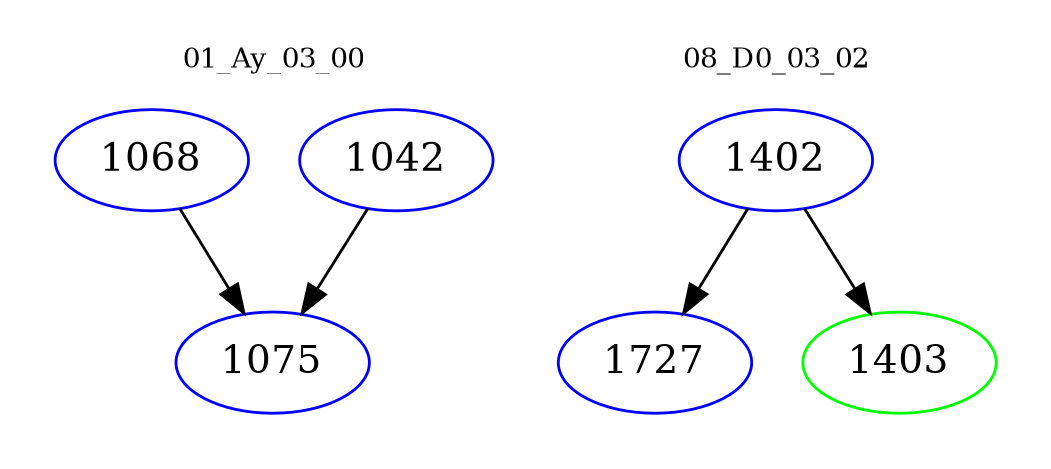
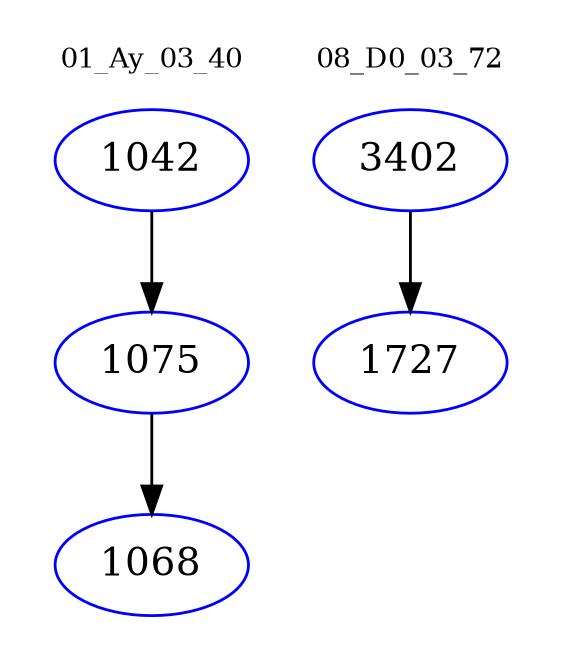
cluster "01_Ay_03_00": label "01_Ay_03_00" -> "01_Ay_03_40"
cluster "08_D0_03_02": label "08_D0_03_02" -> "08_D0_03_72"
node "1402": label "1402" -> "3402"
edge "1068" -> "1075": reversed
node "1403": removed
